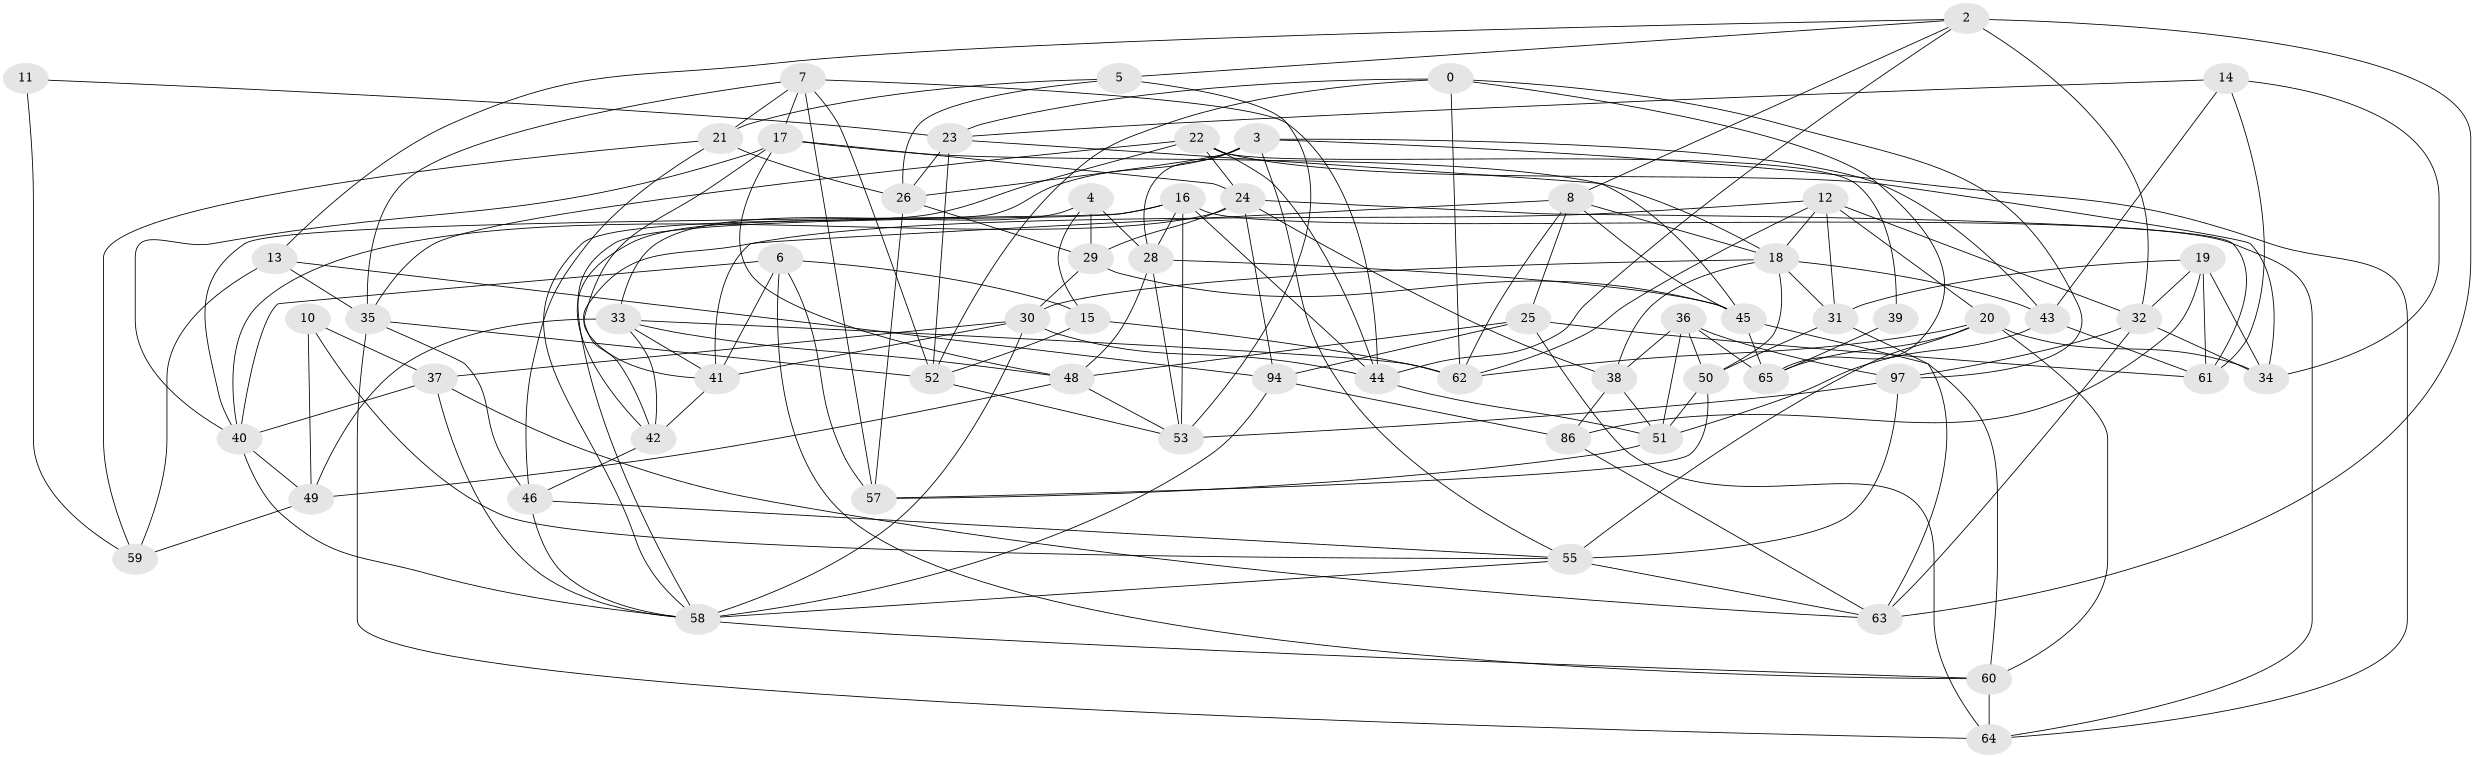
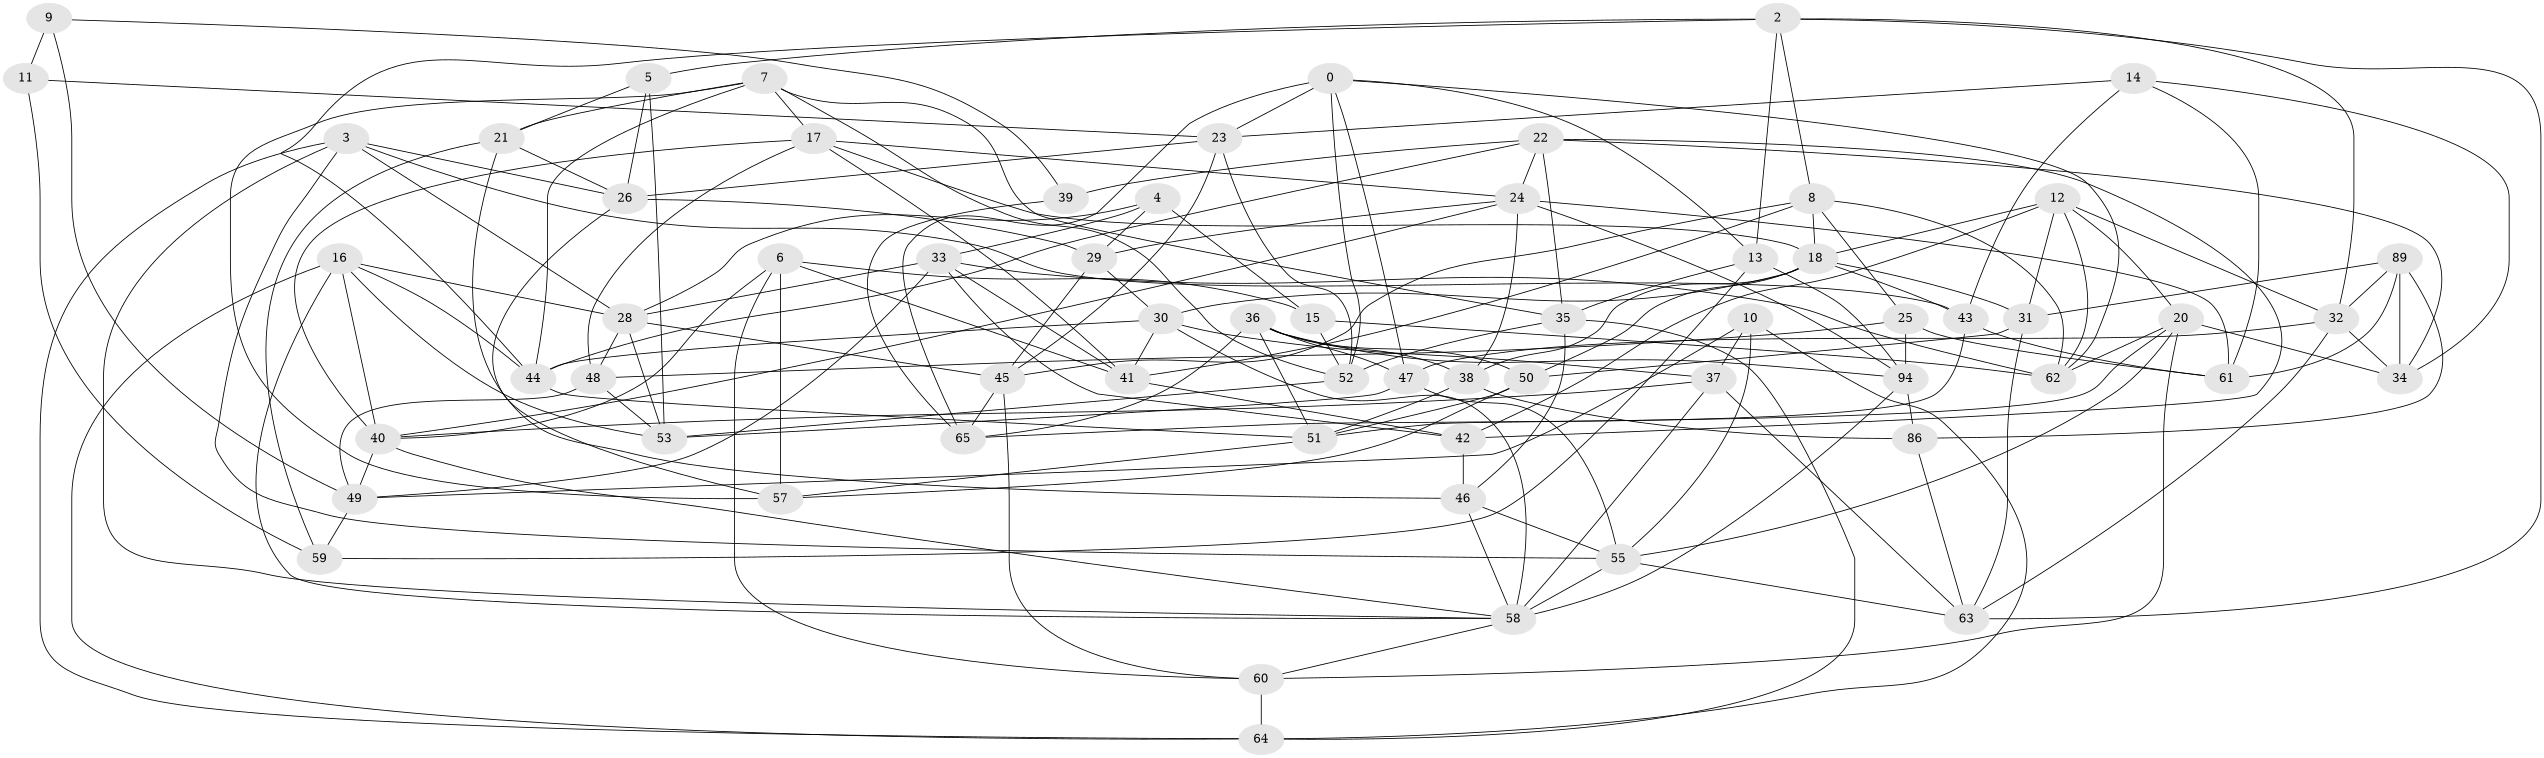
node "9": added
edge "0" -- "13": added
node "19": label "19" -> "89"
edge "33" -- "48": now "33" -- "28"
edge "36" -- "94": added
node "97": label "97" -> "47"
edge "25" -- "64": now "10" -- "64"
